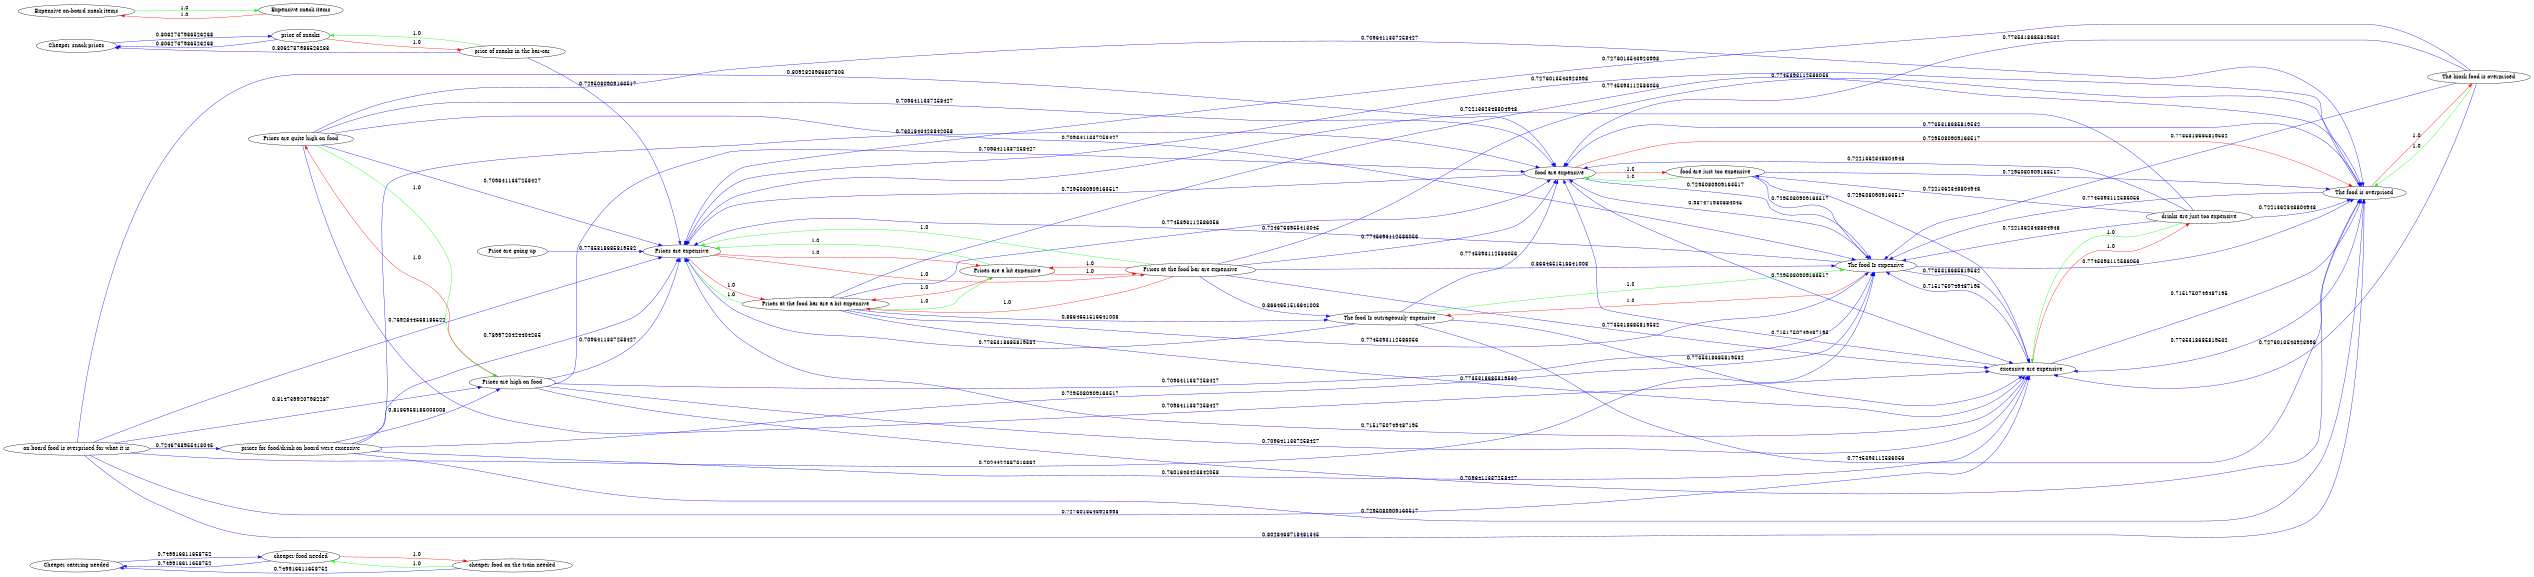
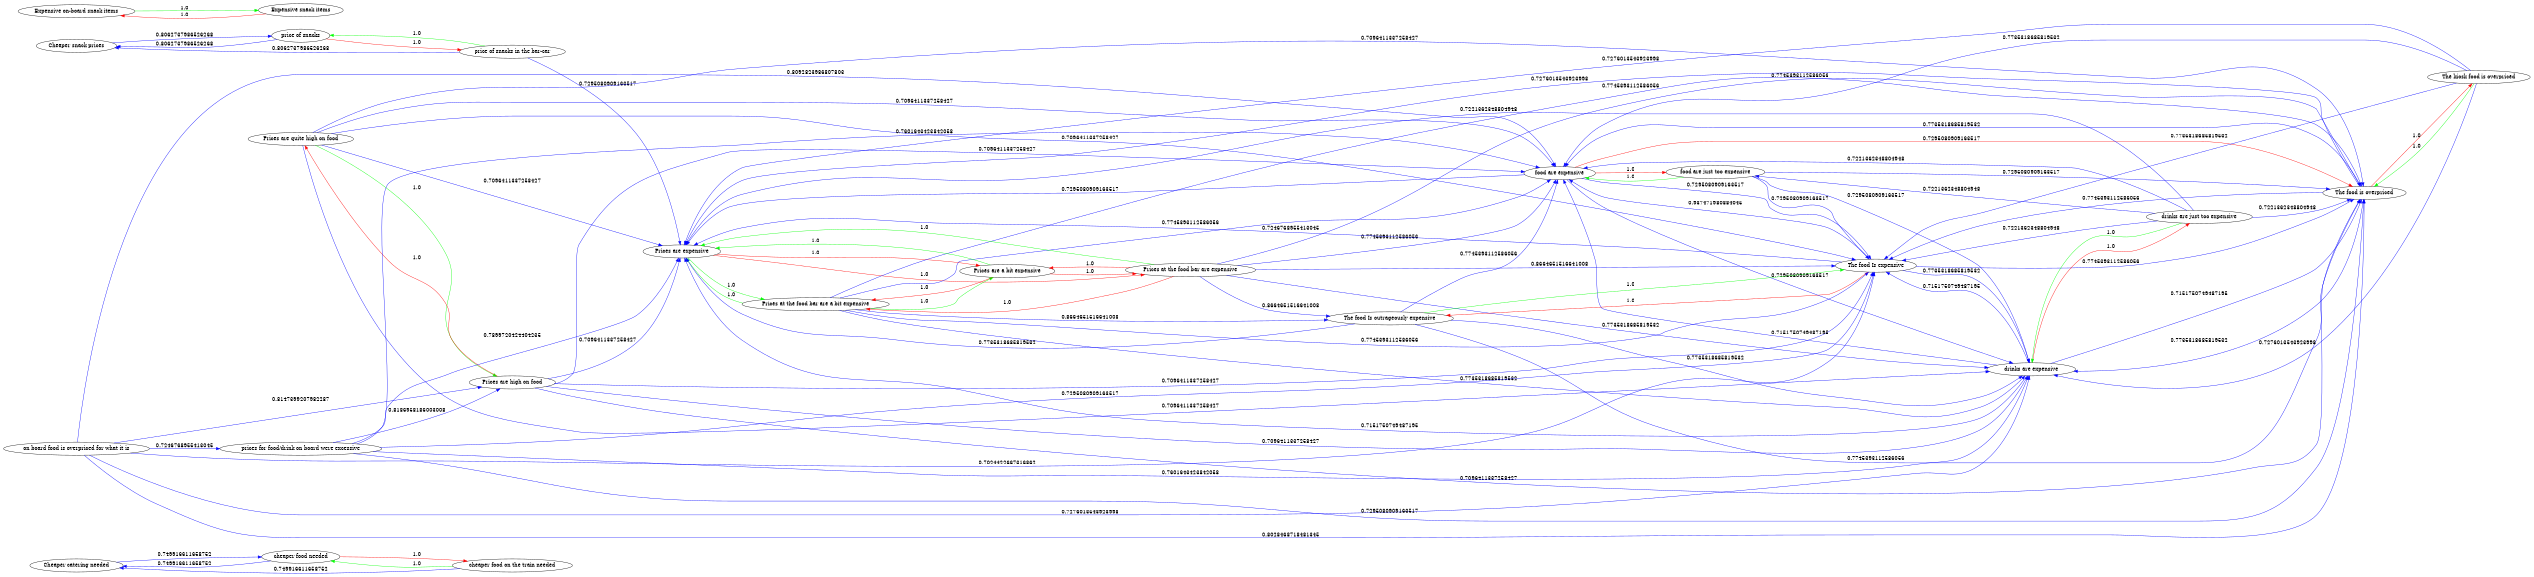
node "Price are going up": removed
edge "Prices are expensive" -> "Prices at the food bar are a bit expensive": color red -> green
edge "on board food is overpriced for what it is" -> "Prices are expensive": removed, label "0.7692844568186522"
node "excessive are expensive": label "excessive are expensive" -> "drinks are expensive"
